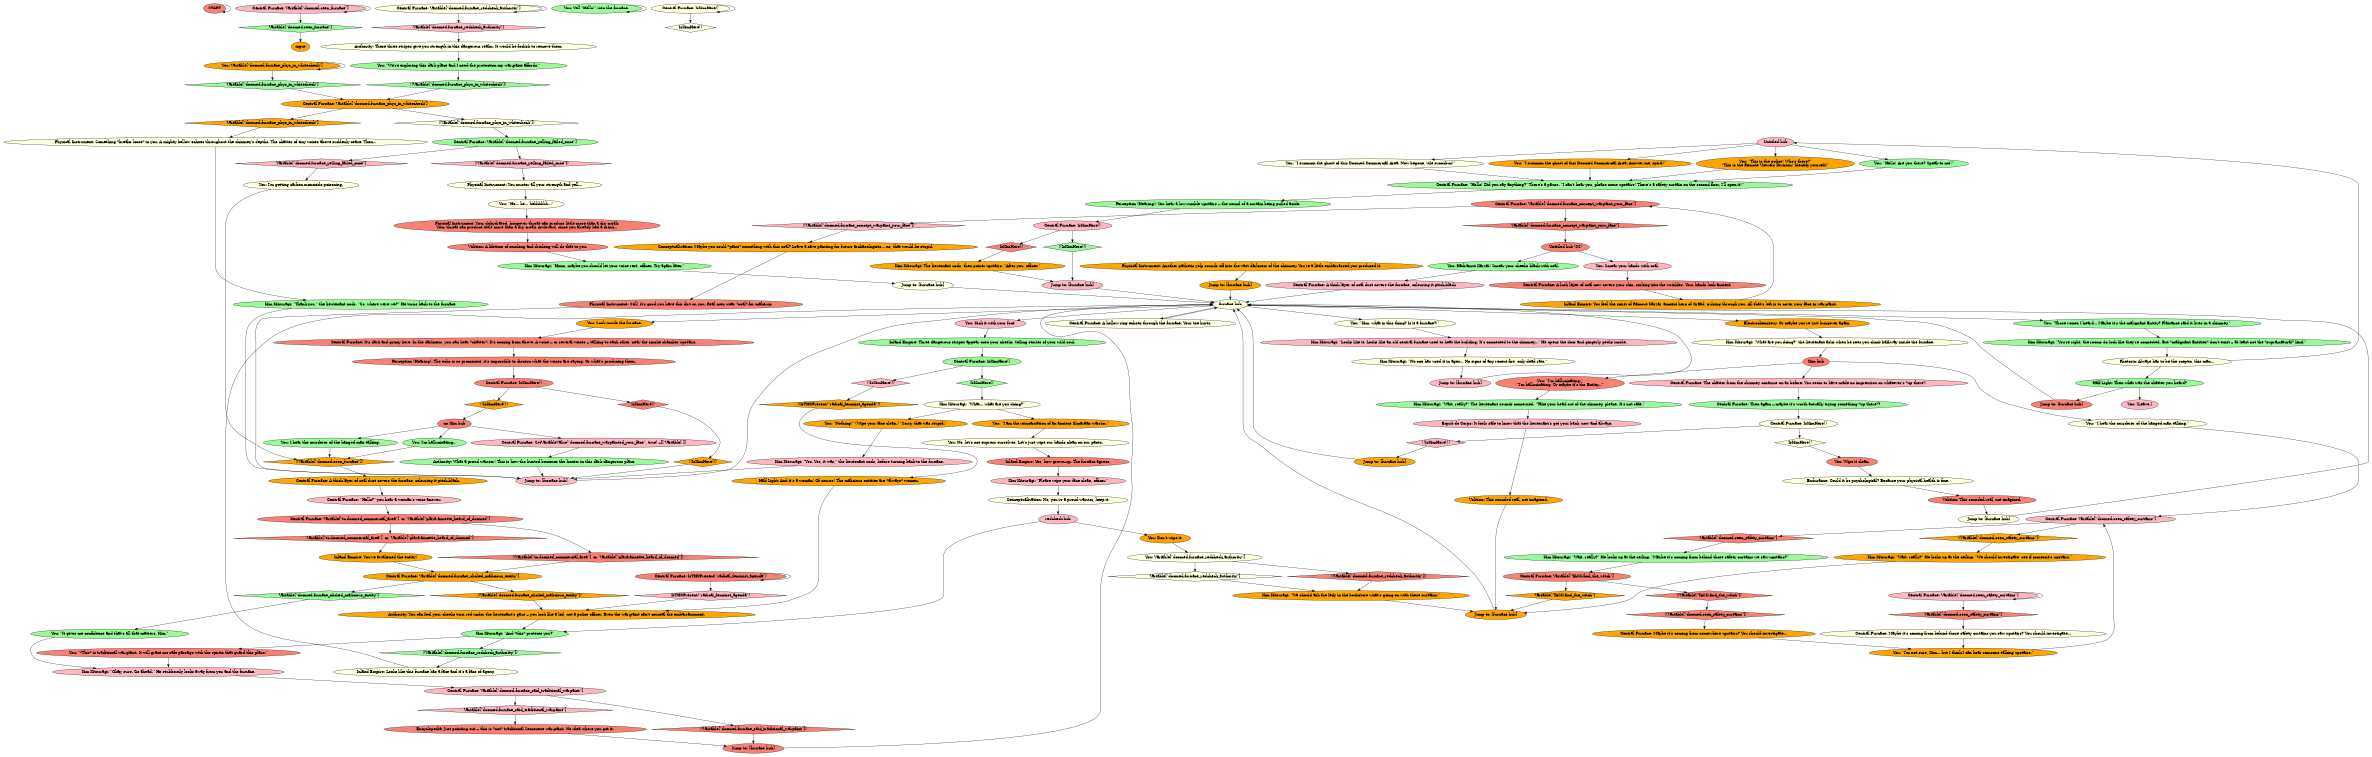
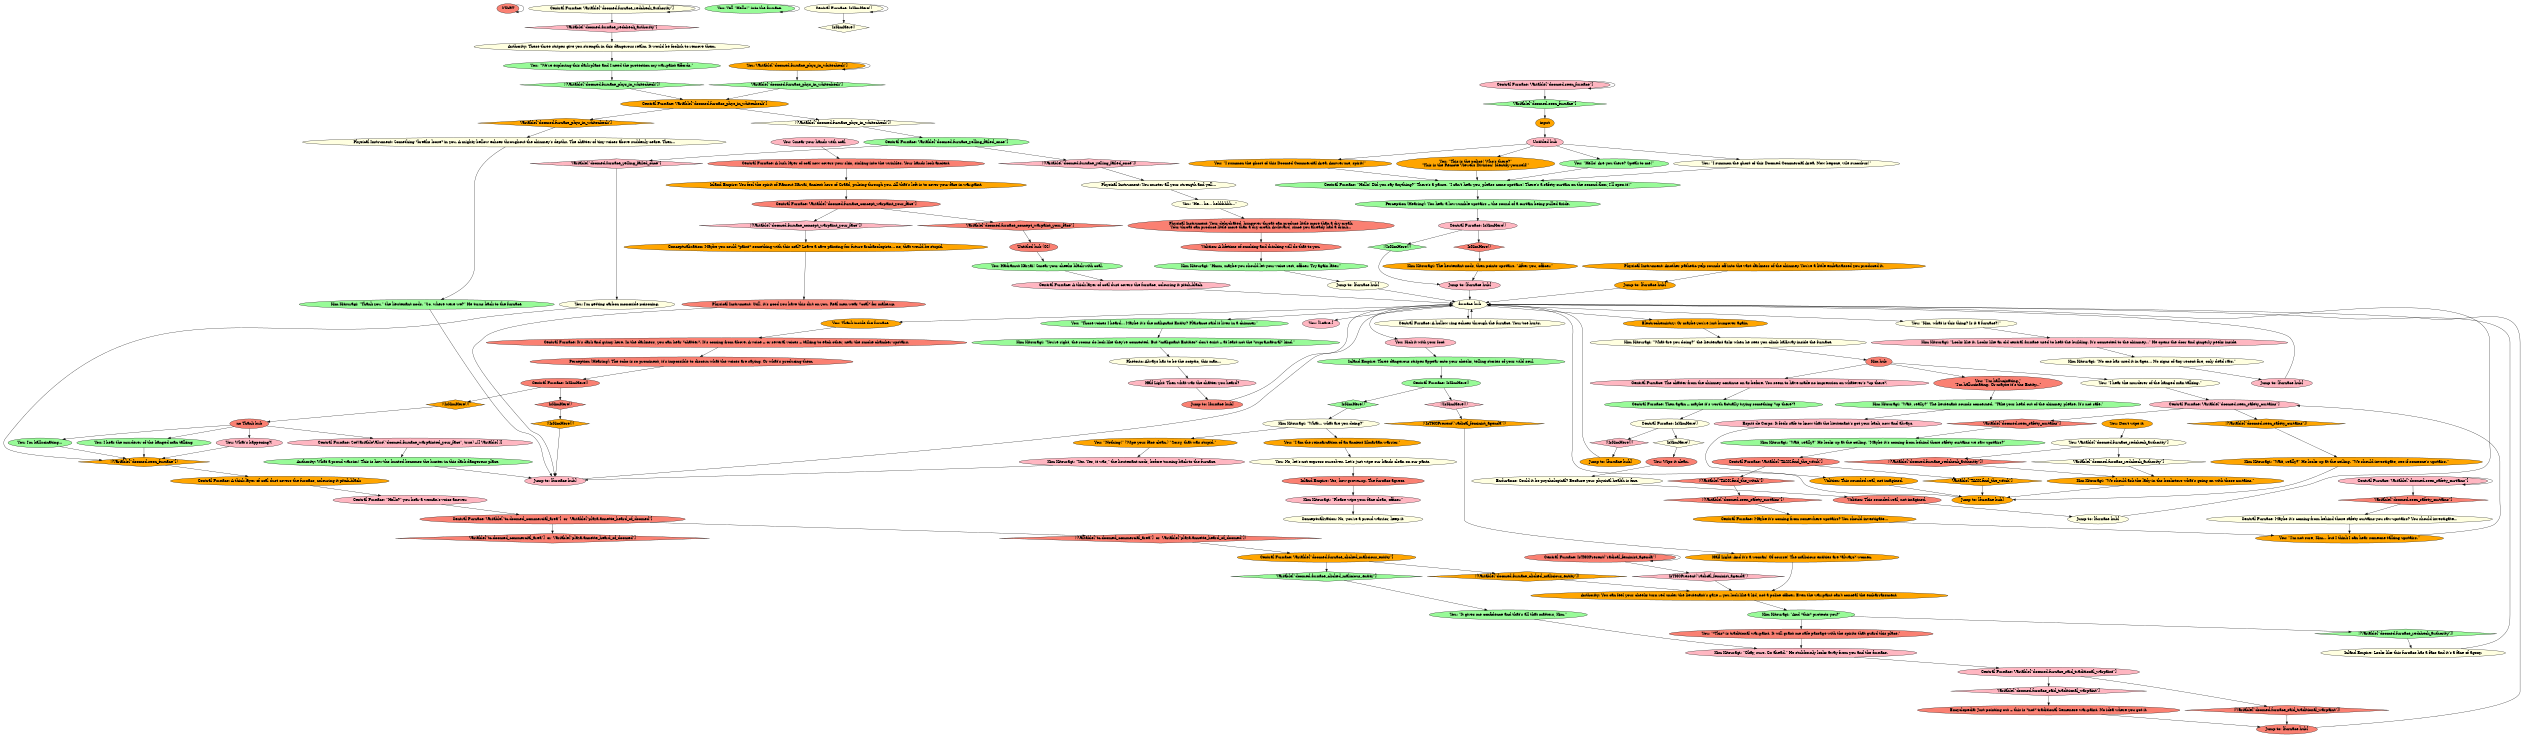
edge "Rhetoric: Always has to be the sceptic, this man..." -> "Untitled hub": now "input" -> "Untitled hub"
edge "Untitled hub (02)" -> "You: Smear your hands with coal.": removed
node "You: Look inside the furnace.": label "You: Look inside the furnace." -> "You: Thank inside the furnace."
node "Half Light: Then what was the chatter you heard?": fillcolor palegreen -> lightpink
edge "Half Light: Then what was the chatter you heard?" -> "You: [Leave.]": now "furnace hub" -> "You: [Leave.]"
node "no Kim hub": label "no Kim hub" -> "no Thank hub"
node "You: What's happening?!": added
node "redcheck hub": removed
node "Inland Empire: You've awakened the entity!": removed
